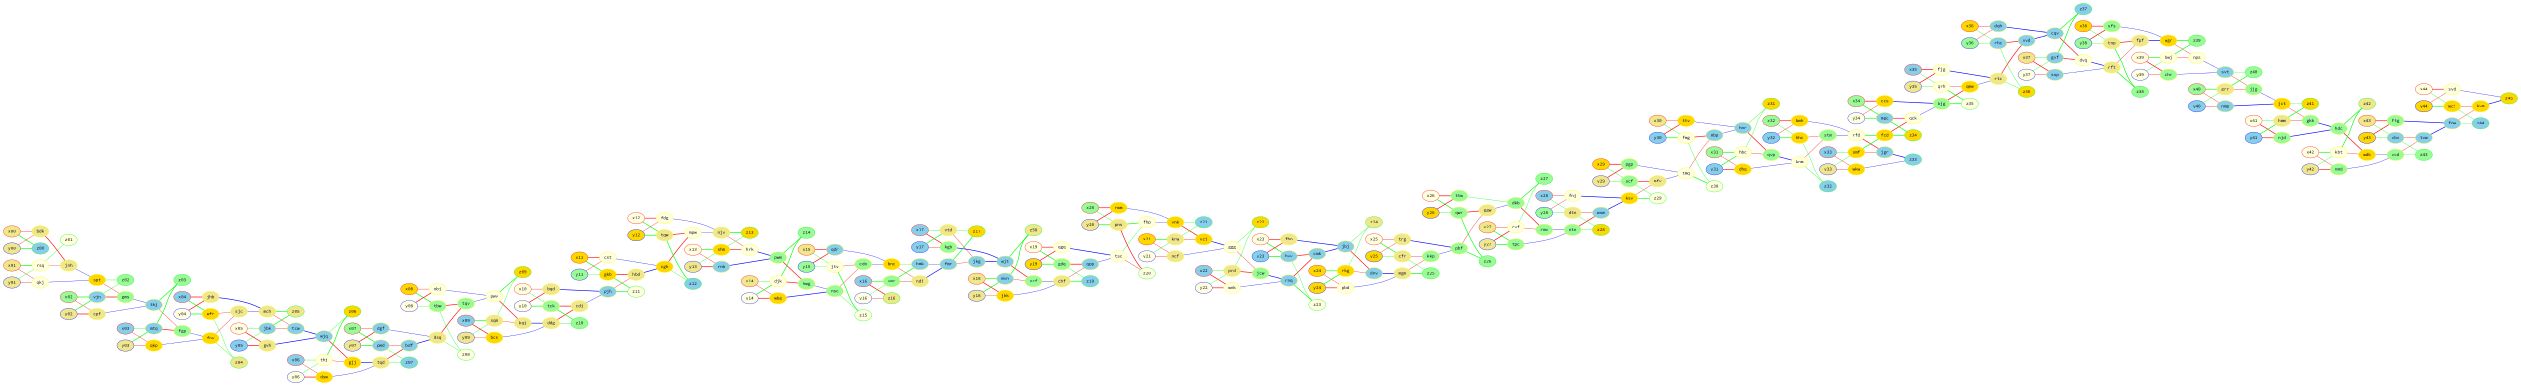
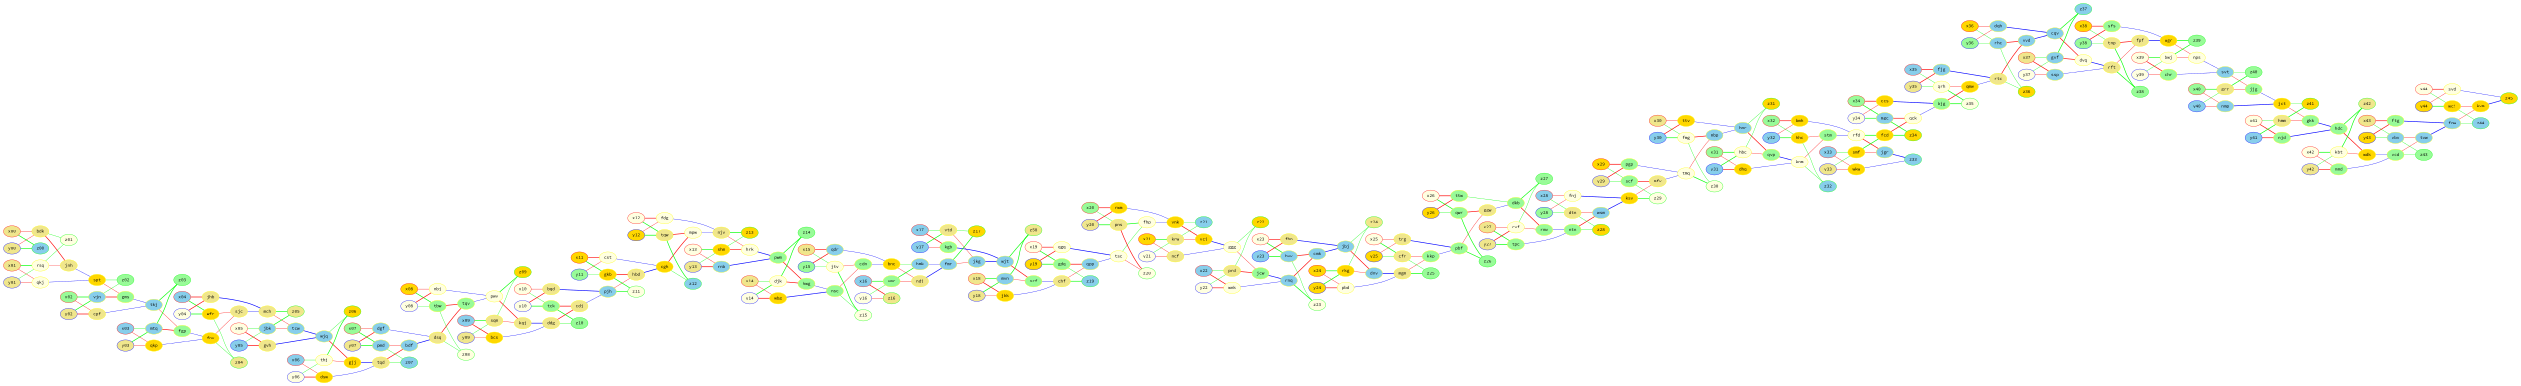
node "fjg": fillcolor lightyellow -> skyblue
edge "bdk" -- "z01": added
